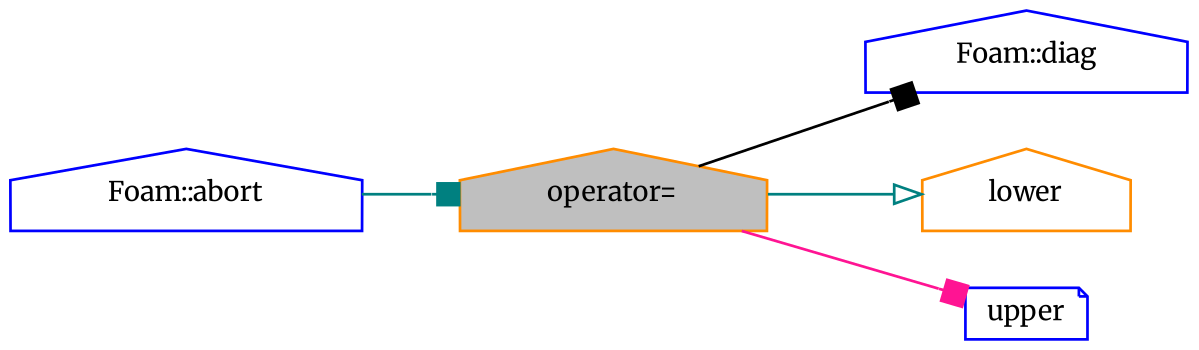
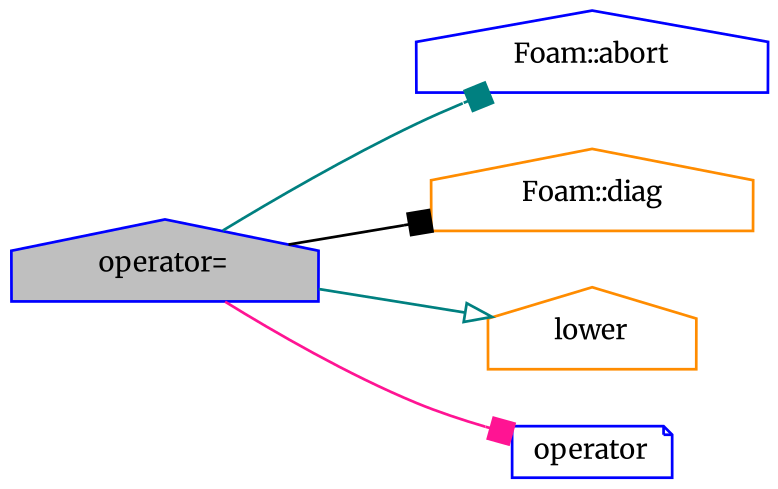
node "Foam::diag": color blue -> darkorange
edge "Foam::abort" -> "operator=": reversed
node "operator=": color darkorange -> blue
node "upper": label "upper" -> "operator"
